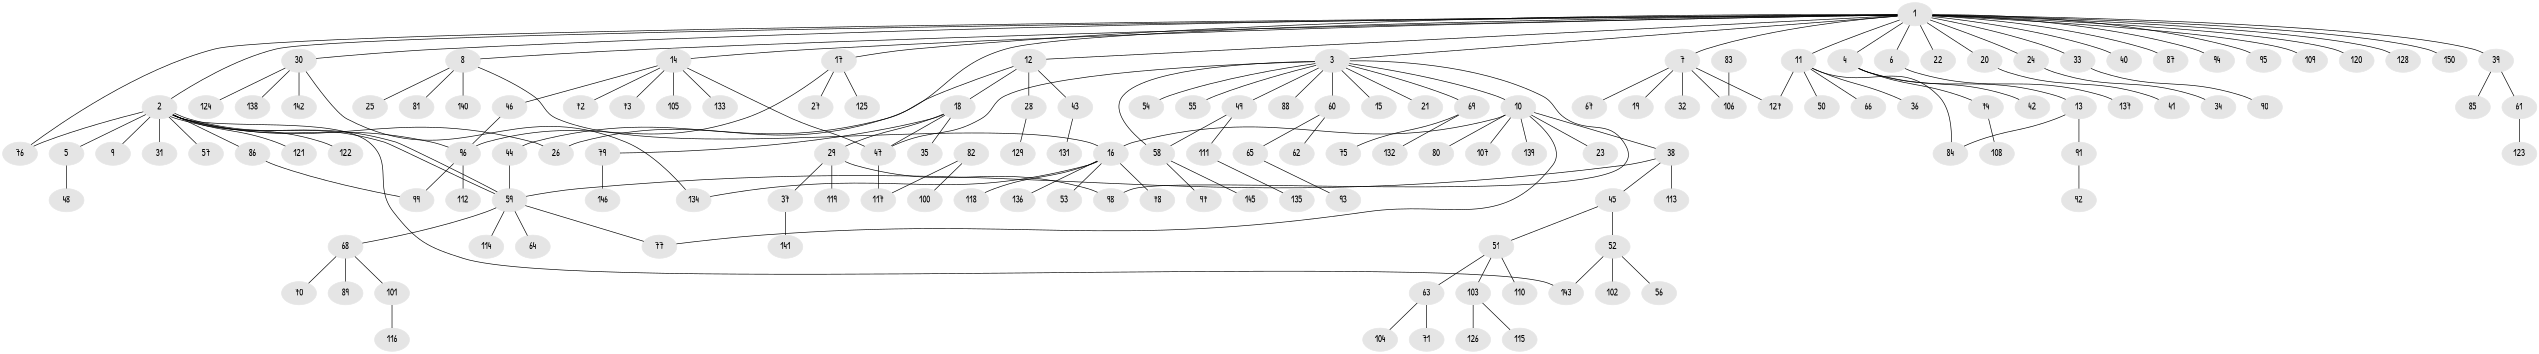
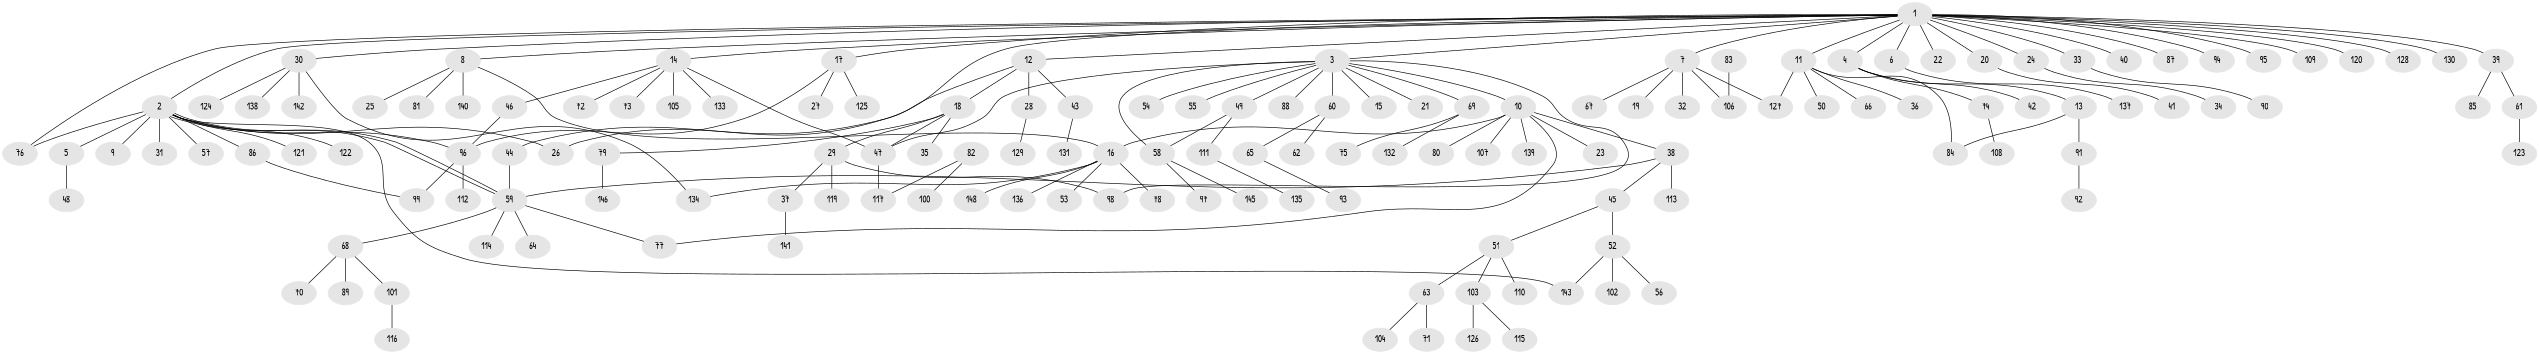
node "150": label "150" -> "130"
node "118": label "118" -> "148"
